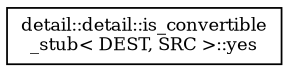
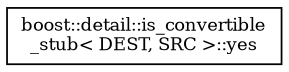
node "detail::detail::is_convertible _stub< DEST, SRC >::yes": label "detail::detail::is_convertible _stub< DEST, SRC >::yes" -> "boost::detail::is_convertible _stub< DEST, SRC >::yes"
